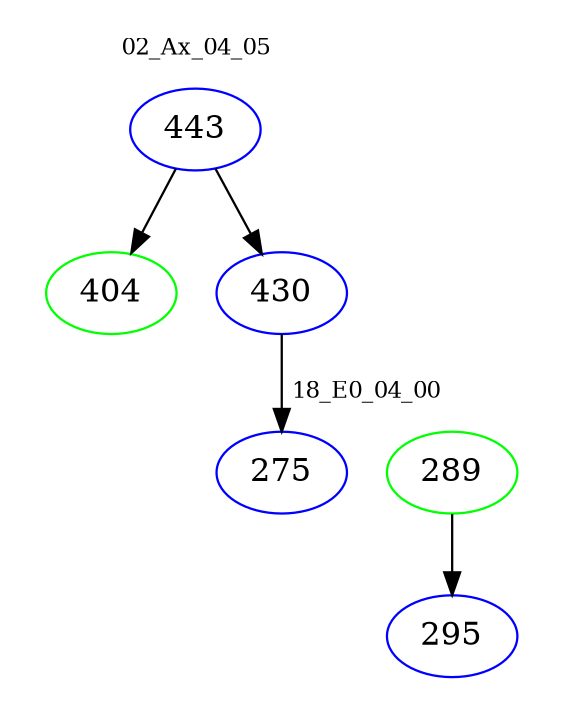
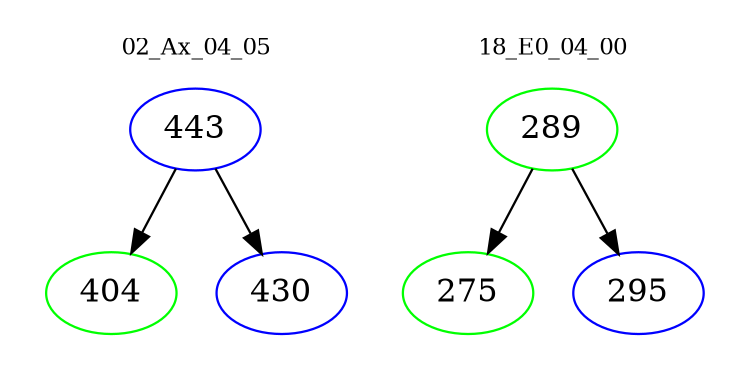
edge "430" -> "275": now "289" -> "275"
node "275": color blue -> green
